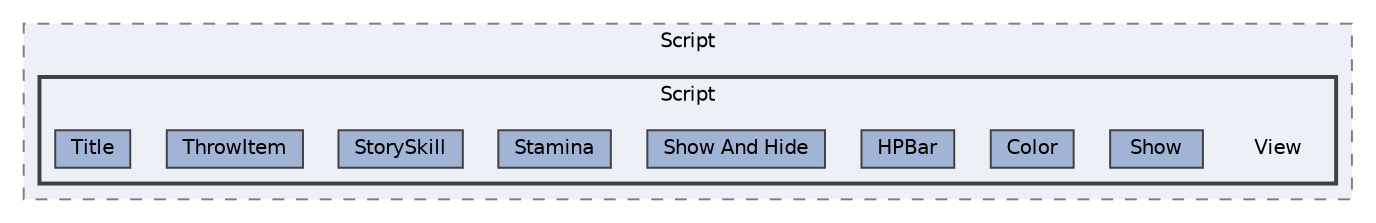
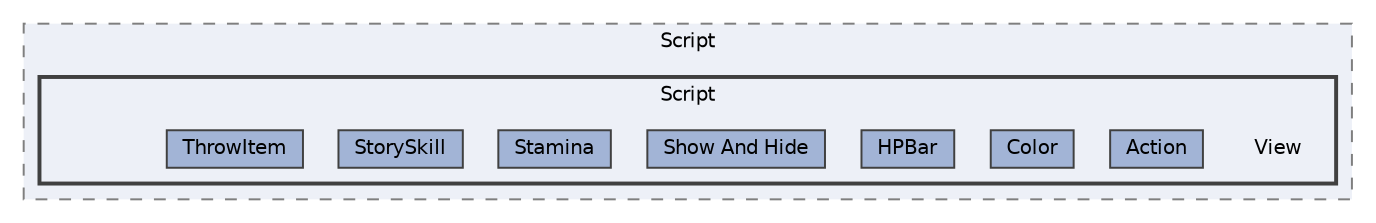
node "Title": removed
node "Show": label "Show" -> "Action"
